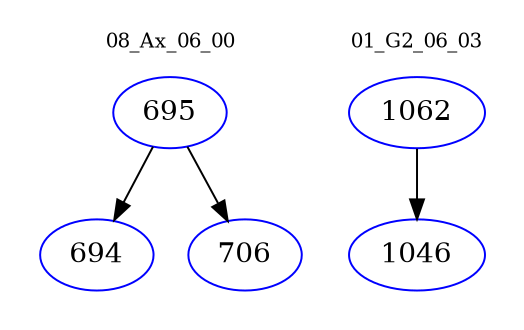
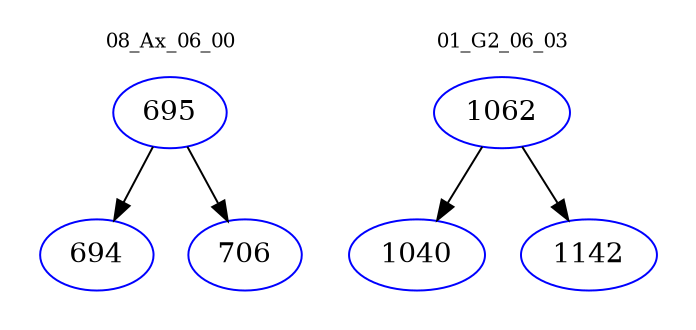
node "1046": label "1046" -> "1040"
node "1142": added
